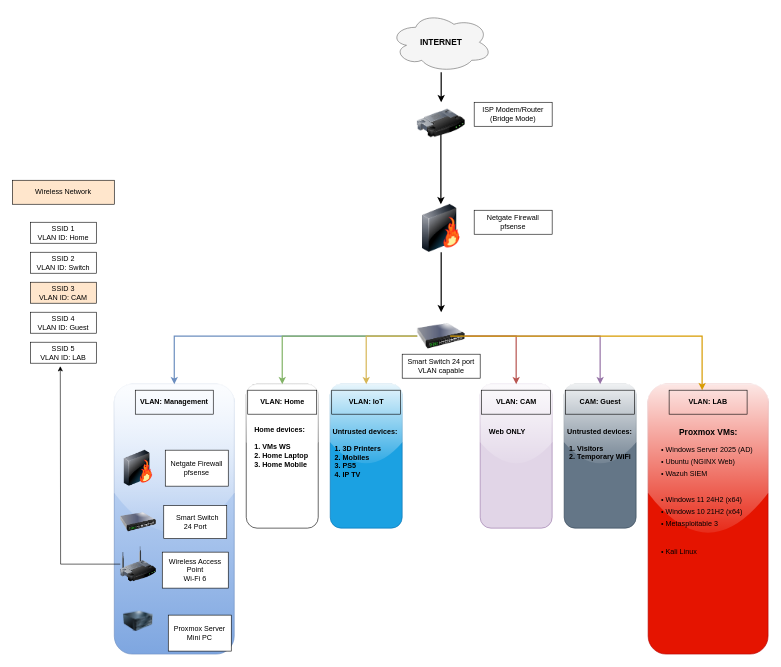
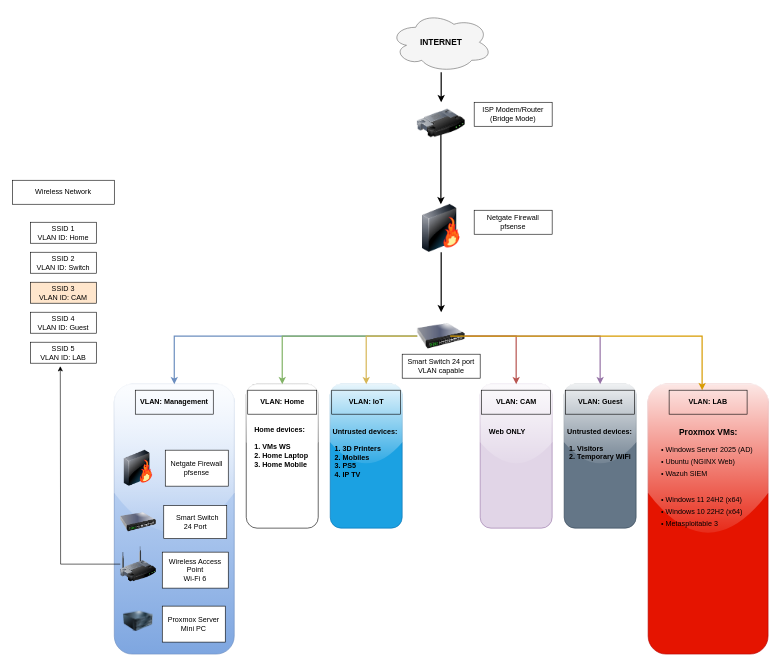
node "Wireless Network": fillcolor #ffe6cc -> #ffffff
node "CAM: Guest": label "CAM: Guest" -> "VLAN: Guest"
node "• Windows 10 21H2 (x64)": label "• Windows 10 21H2 (x64)" -> "• Windows 10 22H2 (x64)"
node "• Kali Linux": removed
node "Proxmox Server Mini PC": moved (200, 633) -> (194, 624)
